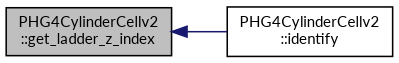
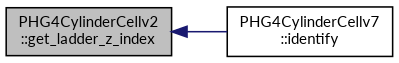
node "PHG4CylinderCellv2 ::identify": label "PHG4CylinderCellv2 ::identify" -> "PHG4CylinderCellv7 ::identify"
